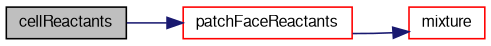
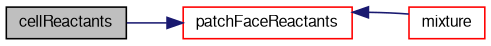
edge "patchFaceReactants" -> "mixture": reversed
